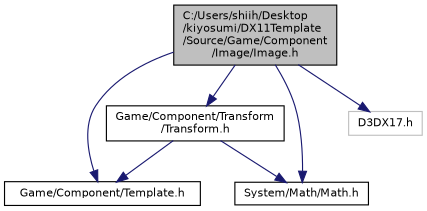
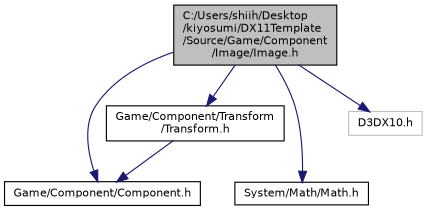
node "D3DX17.h": label "D3DX17.h" -> "D3DX10.h"
edge "Game/Component/Transform /Transform.h" -> "System/Math/Math.h": removed
node "Game/Component/Template.h": label "Game/Component/Template.h" -> "Game/Component/Component.h"
